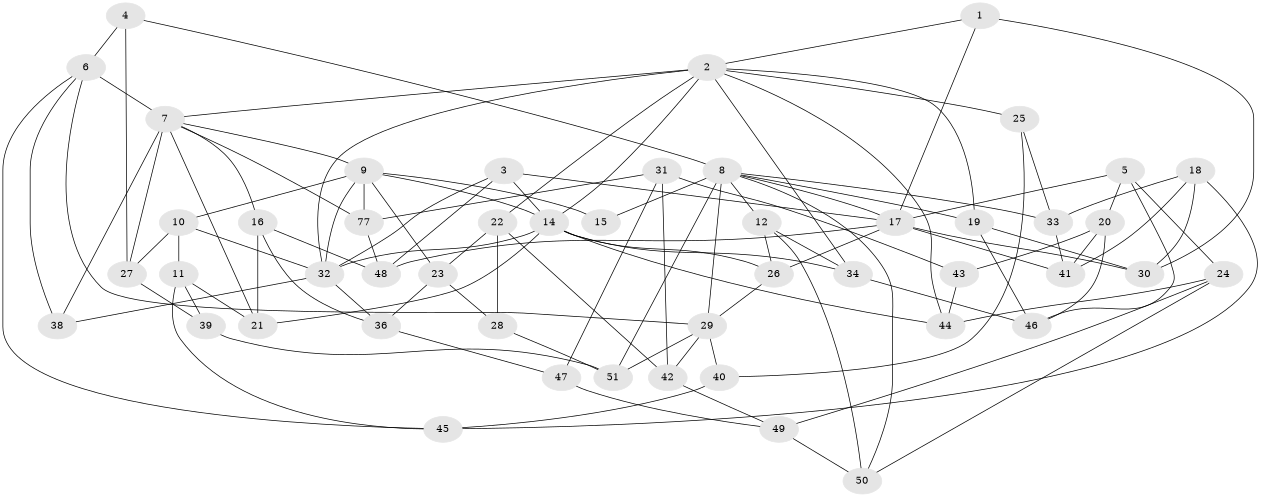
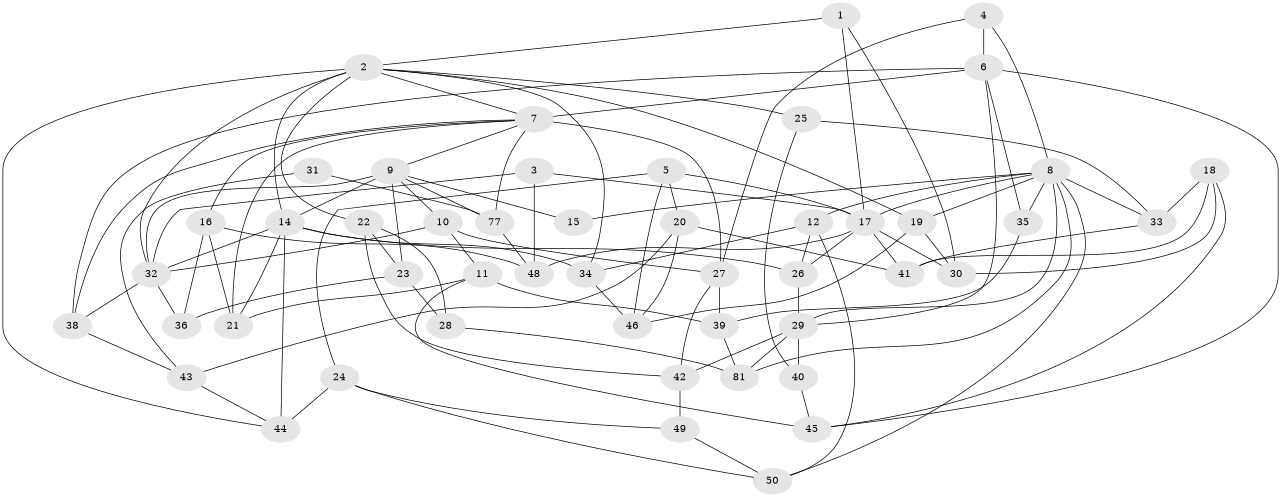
edge "3" -- "14": removed
node "35": added
edge "31" -- "42": now "27" -- "42"
edge "38" -- "43": added
node "47": removed
node "51": label "51" -> "81"
